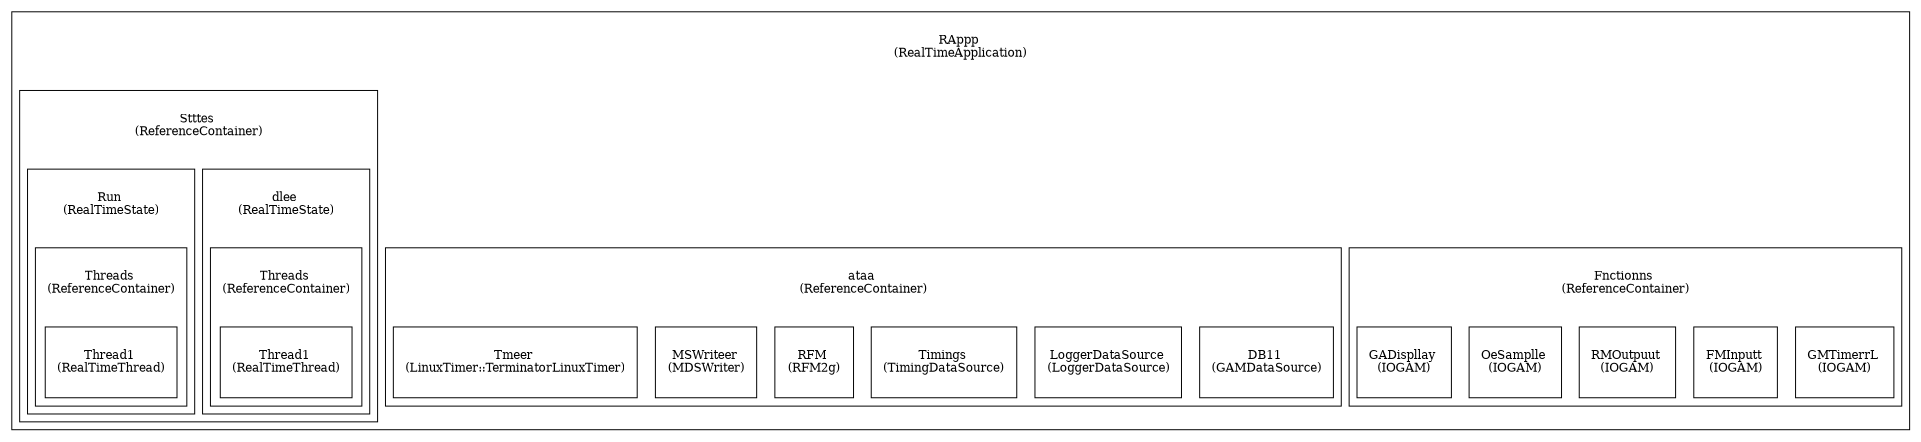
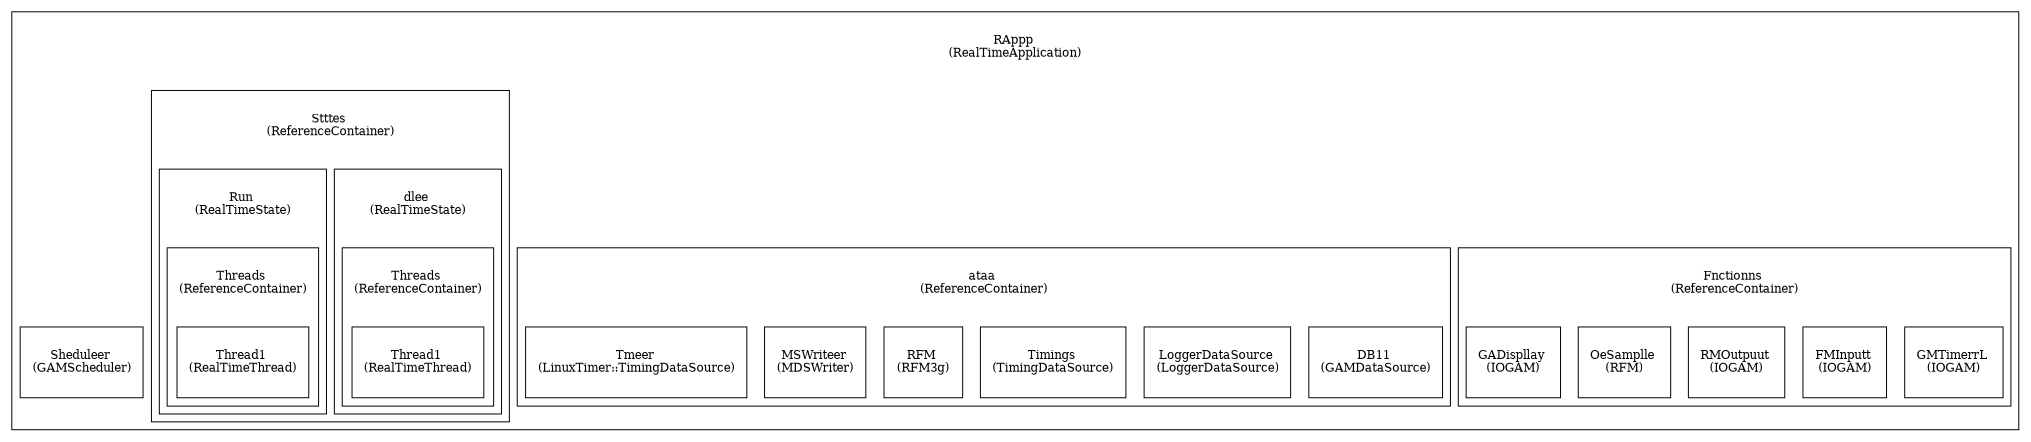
node "Sheduleer": added
node "Tmeer": text "(LinuxTimer::TerminatorLinuxTimer)" -> "(LinuxTimer::TimingDataSource)"
node "RFM": text "(RFM2g)" -> "(RFM3g)"
node "OeSamplle": text "(IOGAM)" -> "(RFM)"
